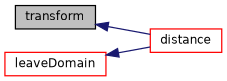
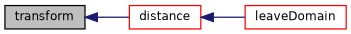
edge "distance" -> "leaveDomain": reversed
